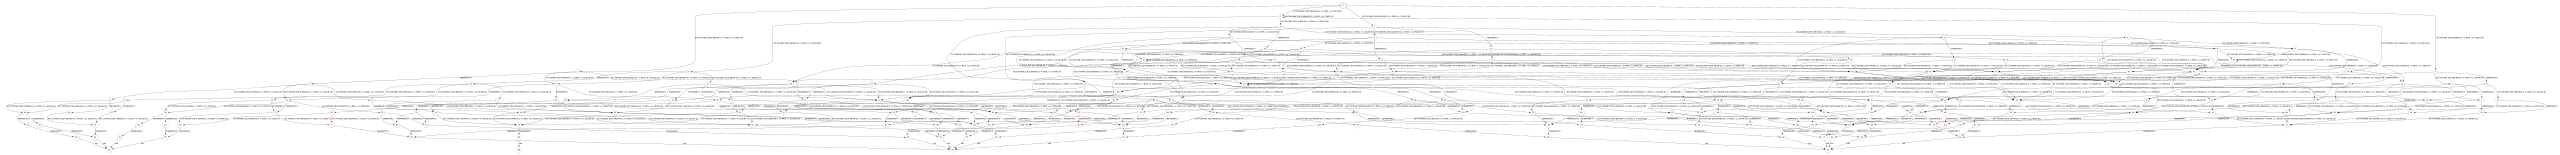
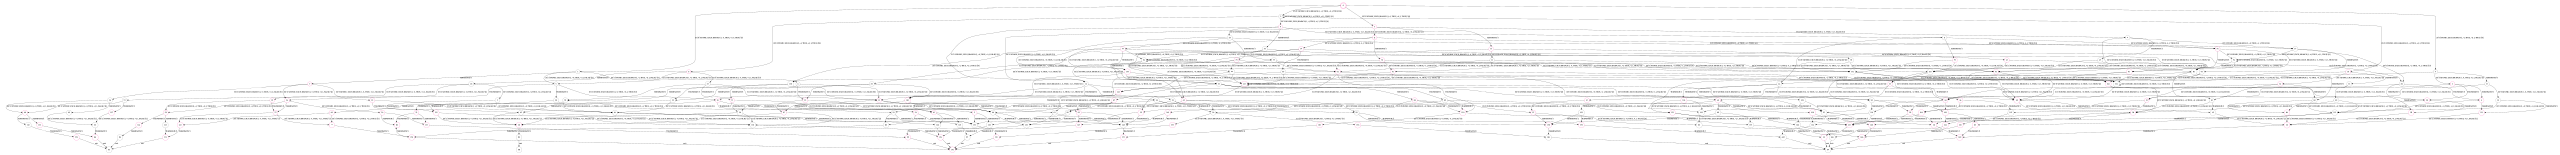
edge "116" -> "170": reversed
